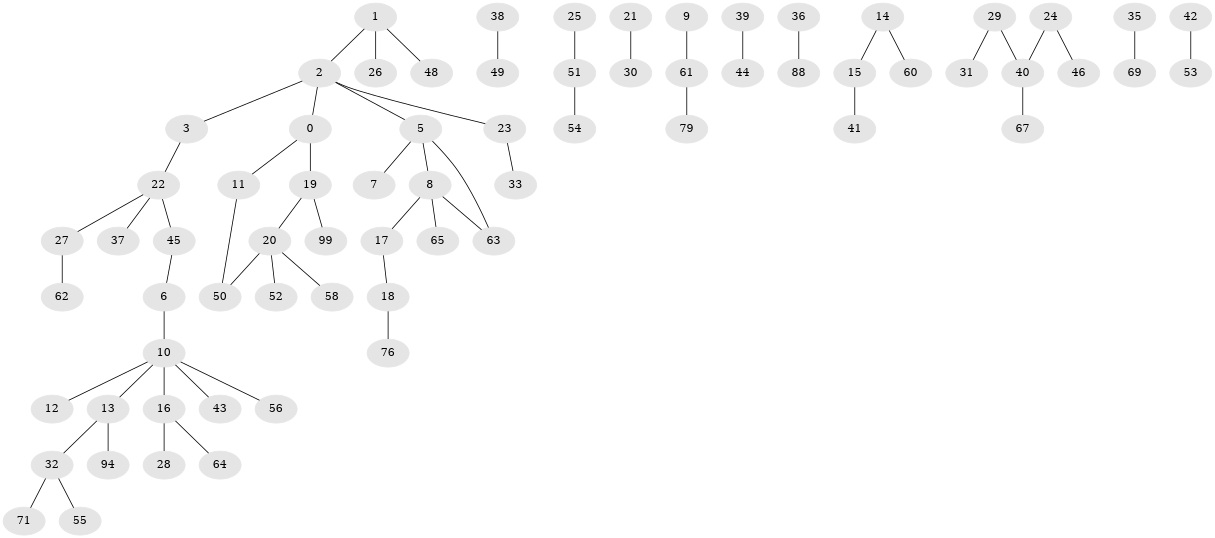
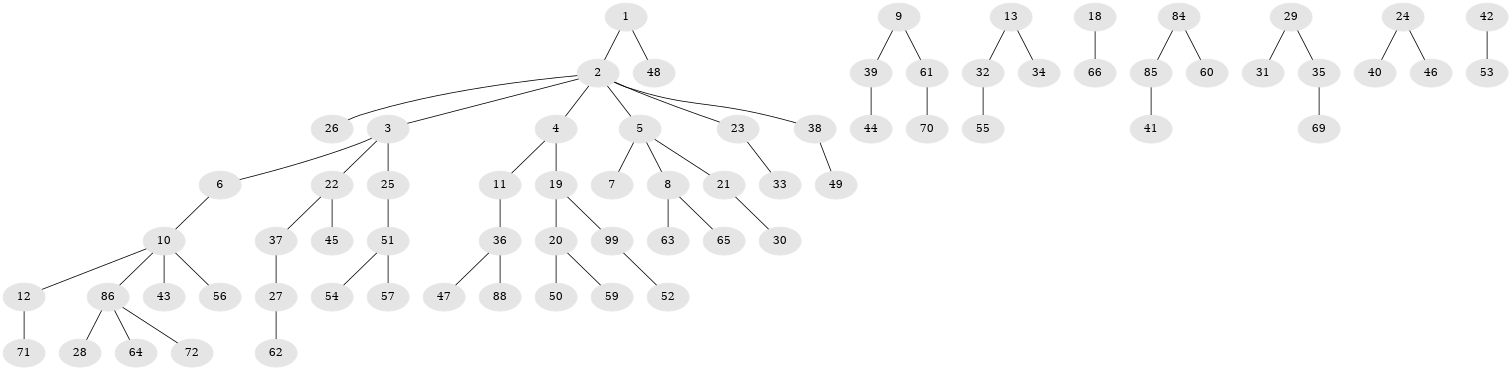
node "14": label "14" -> "84"
edge "1" -- "26": now "2" -- "26"
edge "9" -- "39": added
edge "29" -- "40": now "29" -- "35"
node "15": label "15" -> "85"
edge "2" -- "38": added
node "0": label "0" -> "4"
node "79": label "79" -> "70"
node "67": removed
edge "3" -- "25": added
edge "5" -- "63": now "5" -- "21"
edge "22" -- "27": now "37" -- "27"
edge "11" -- "50": now "11" -- "36"
node "17": removed
edge "45" -- "6": now "3" -- "6"
edge "20" -- "52": now "99" -- "52"
node "58": label "58" -> "59"
node "57": added
node "47": added
node "72": added
node "76": label "76" -> "66"
edge "10" -- "13": removed
node "16": label "16" -> "86"
node "94": label "94" -> "34"
edge "32" -- "71": now "12" -- "71"
